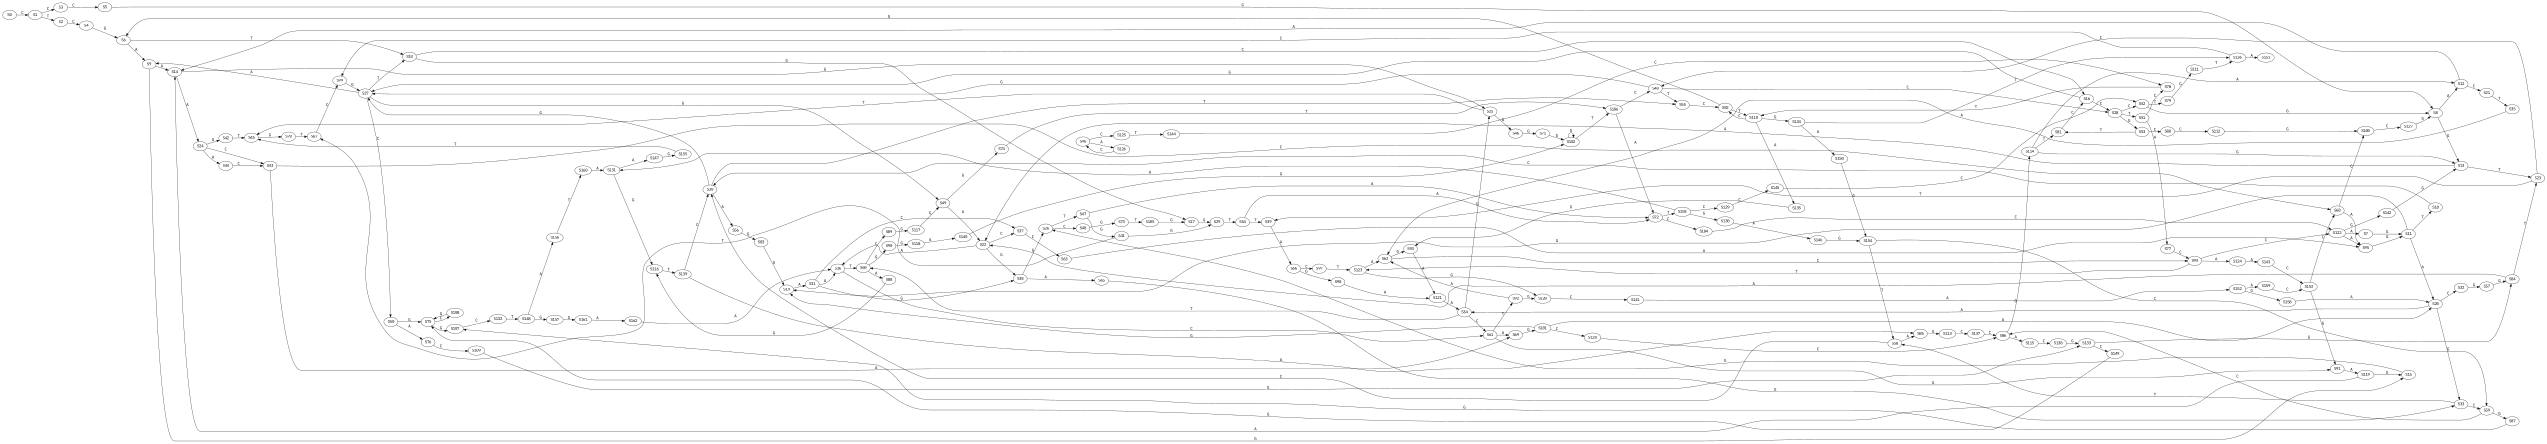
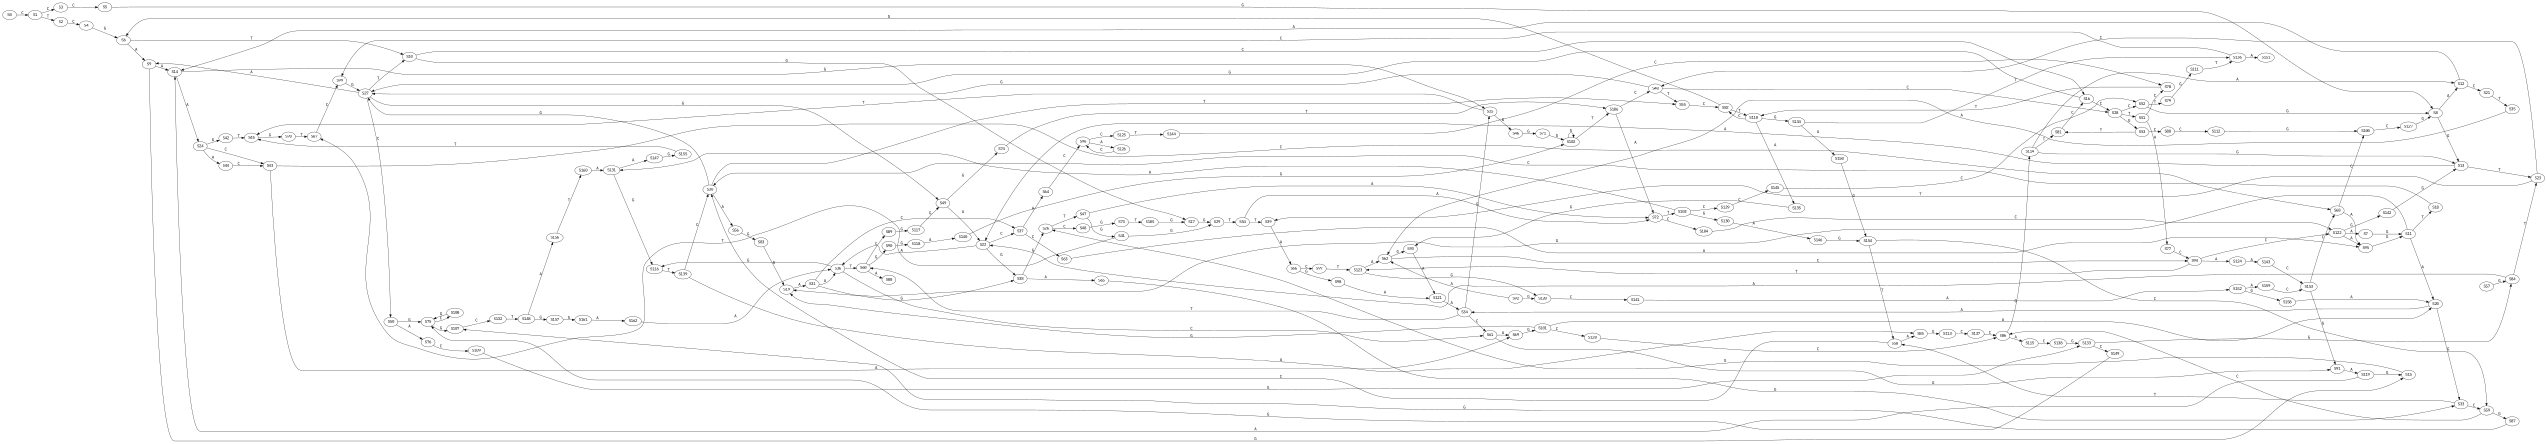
node "S64": added
node "S32": removed
edge "S61" -> "S92": removed, label "T"
edge "S88" -> "S116": now "S36" -> "S116"
